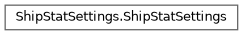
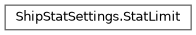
node "ShipStatSettings.ShipStatSettings": label "ShipStatSettings.ShipStatSettings" -> "ShipStatSettings.StatLimit"
